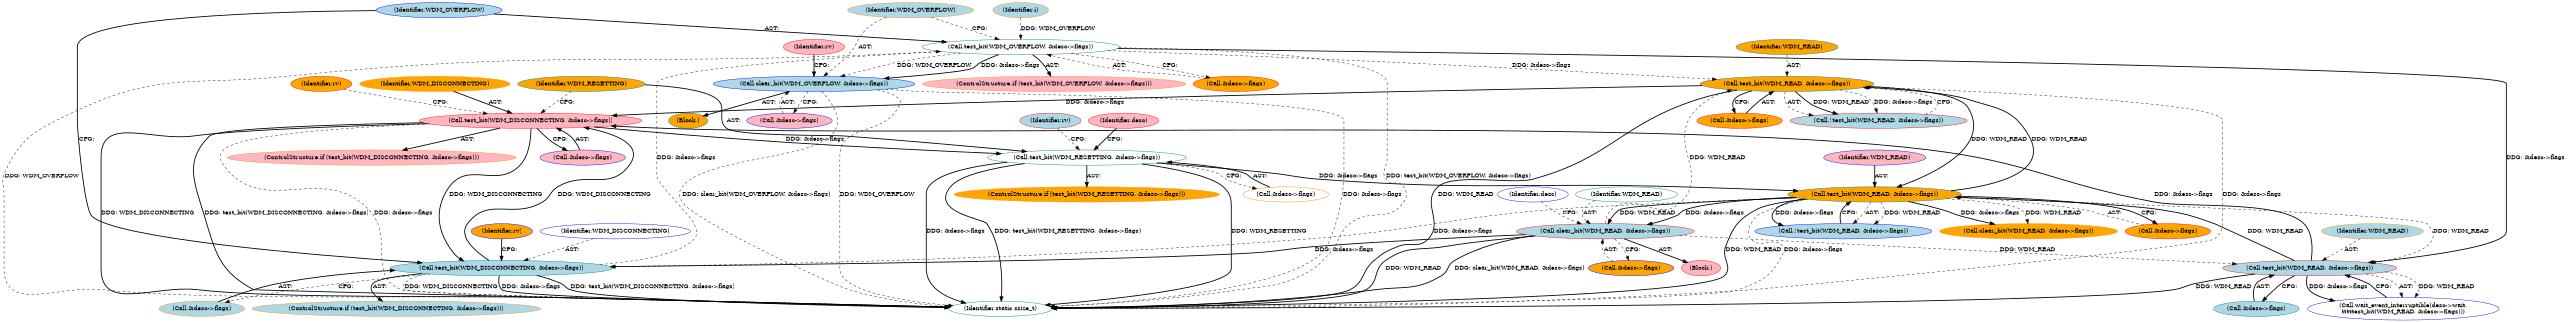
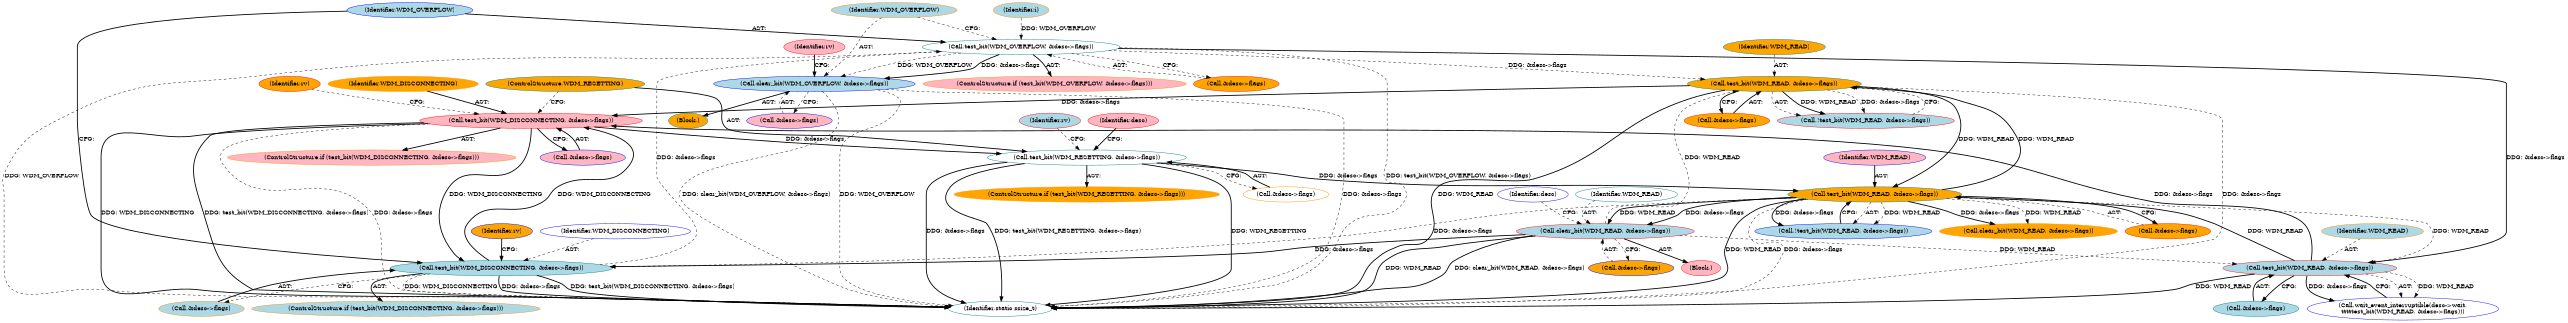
node "(Identifier,WDM_RESETTING)": label "(Identifier,WDM_RESETTING)" -> "(ControlStructure,WDM_RESETTING)"
